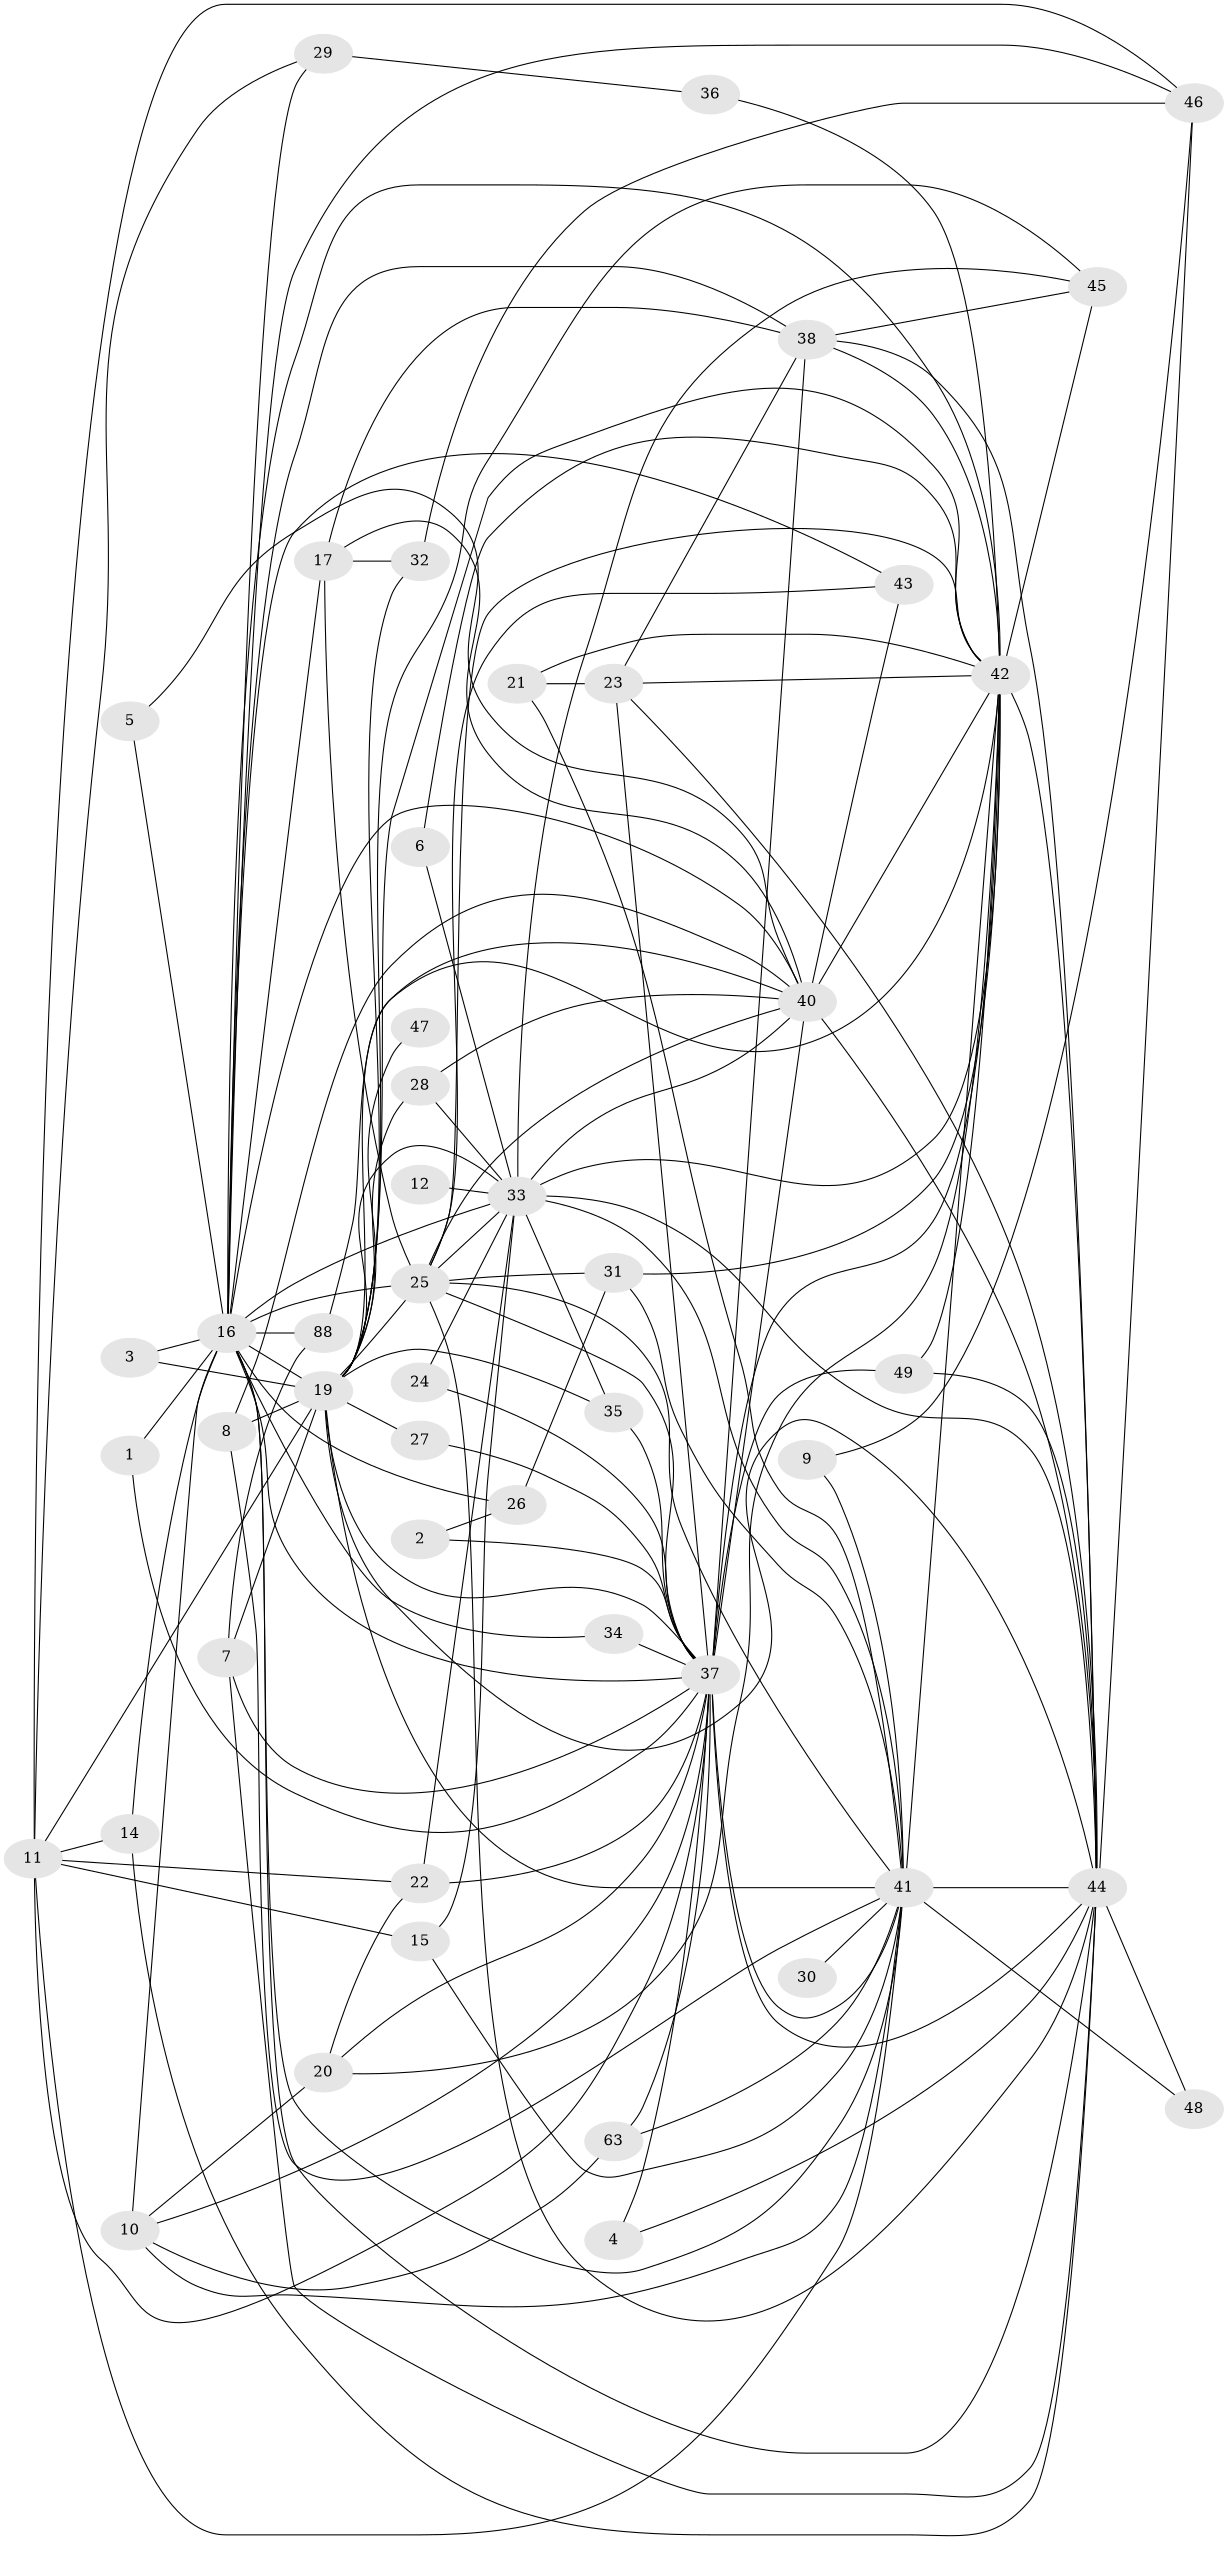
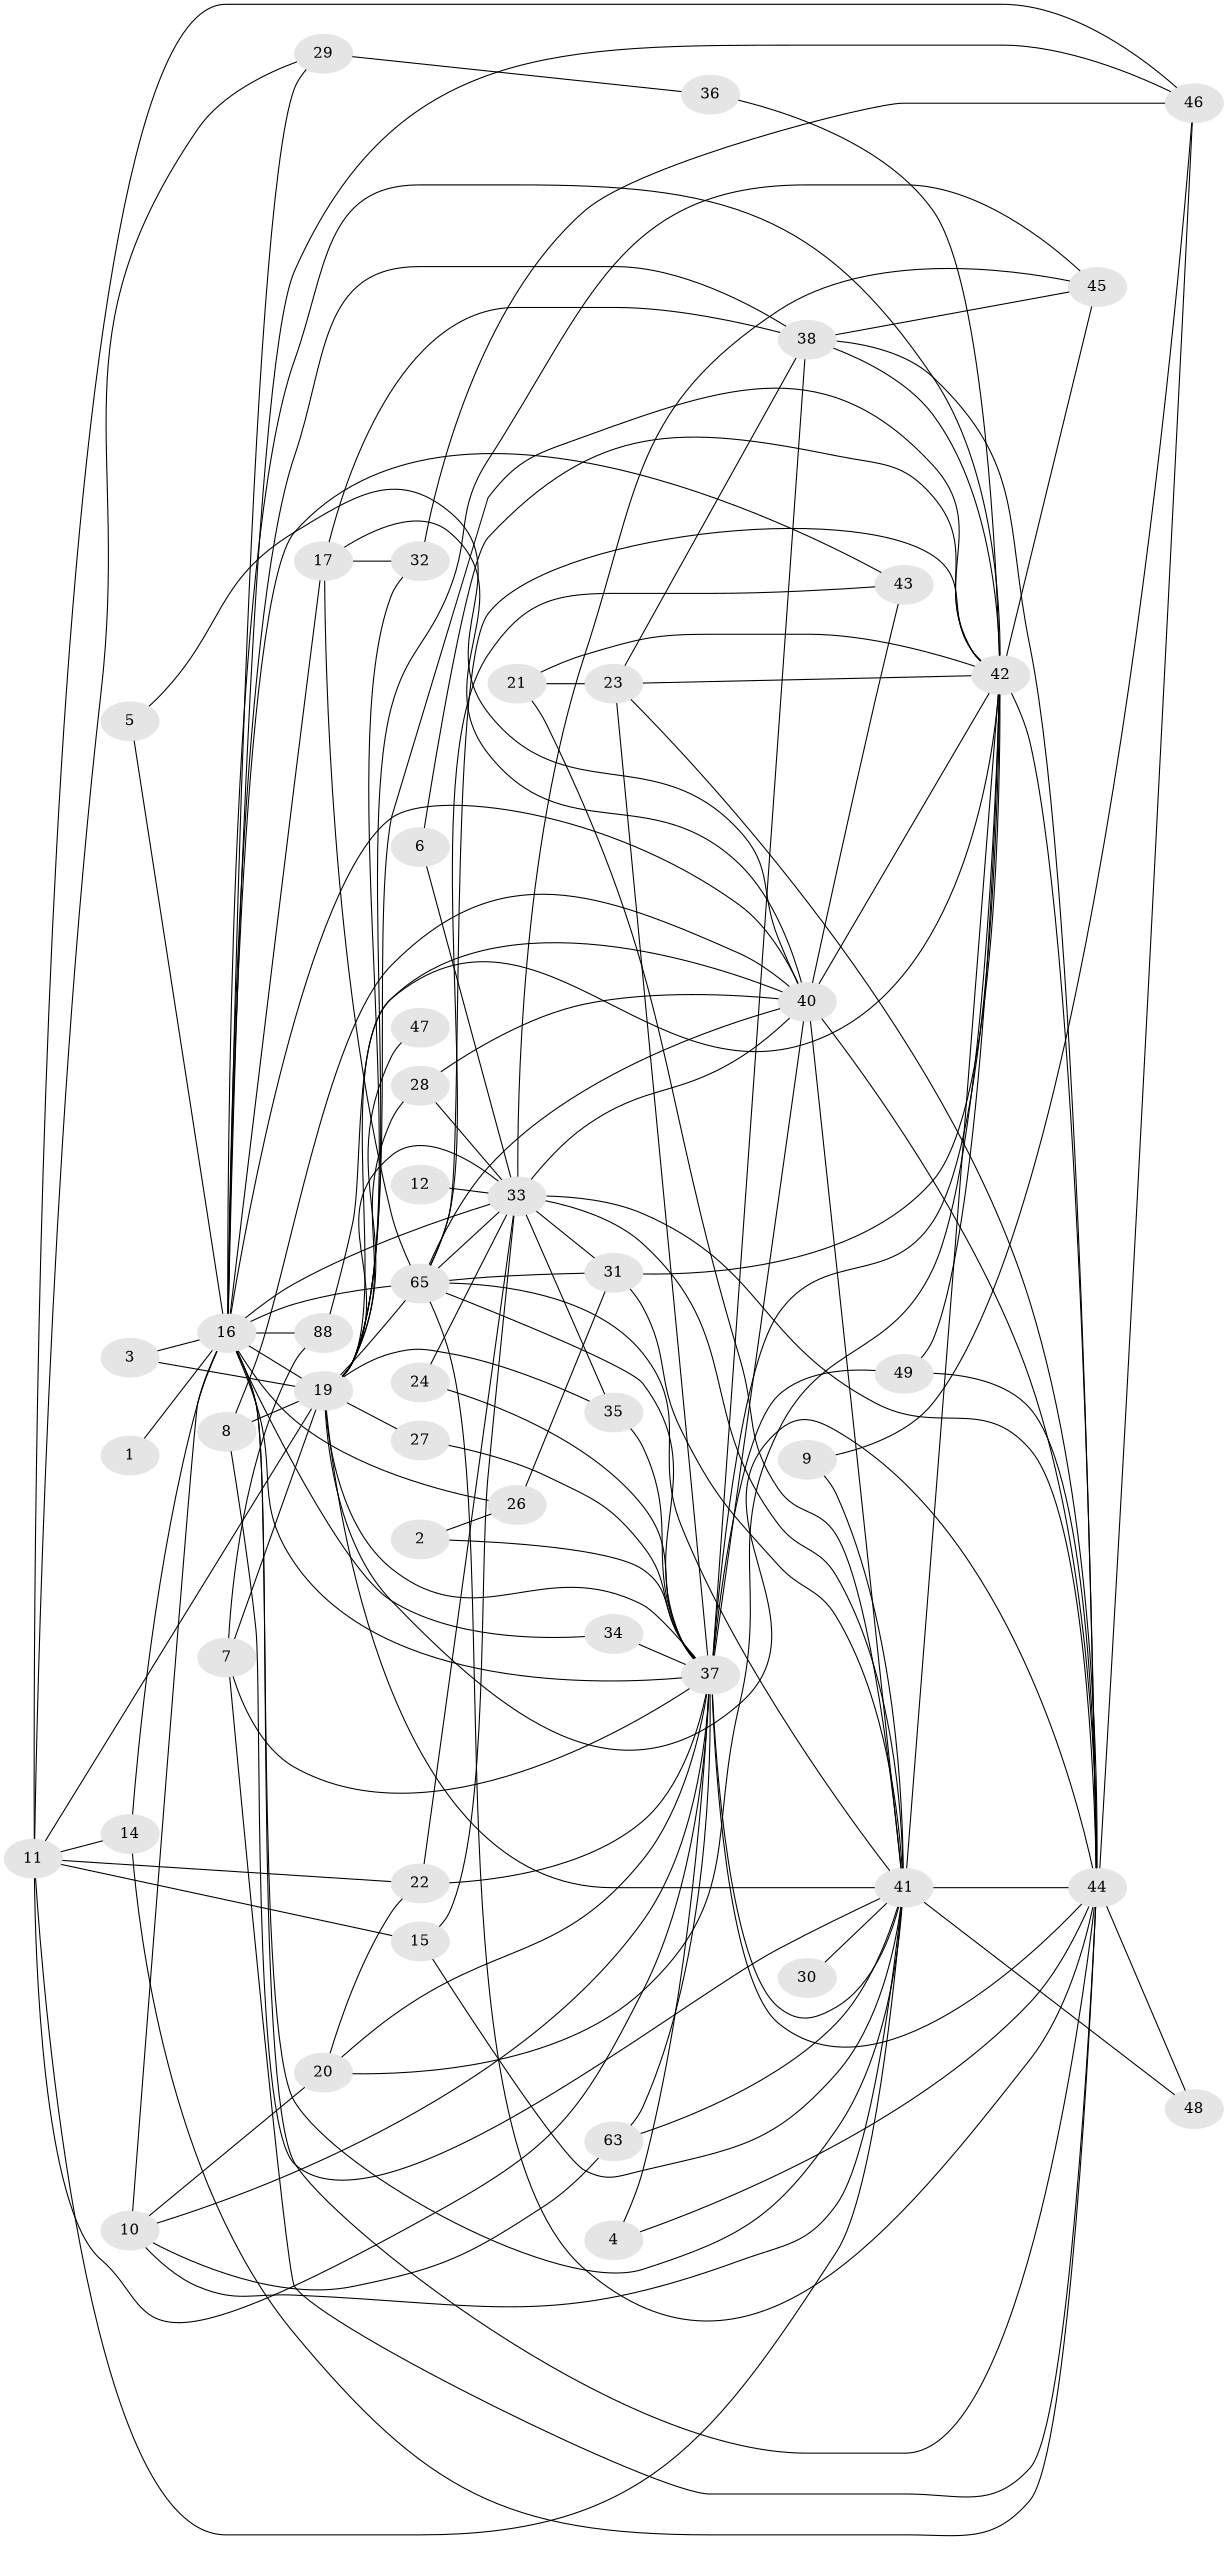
edge "42" -- "33": now "31" -- "33"
node "25": label "25" -> "65"
edge "40" -- "41": added
edge "1" -- "37": removed
